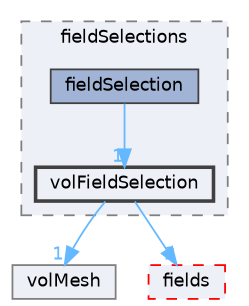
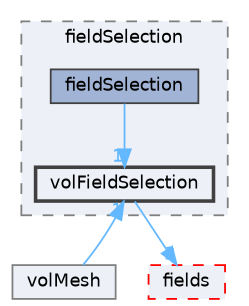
cluster "fieldSelections": label "fieldSelections" -> "fieldSelection"
edge "volFieldSelection" -> "volMesh": reversed
